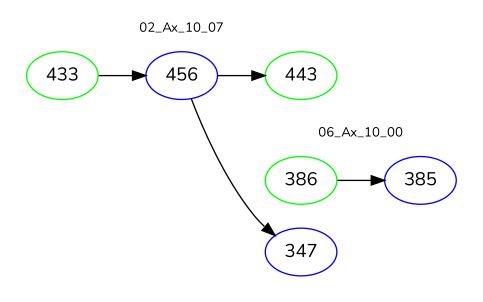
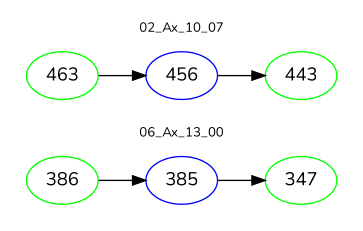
node "433": label "433" -> "463"
cluster "06_Ax_10_00": label "06_Ax_10_00" -> "06_Ax_13_00"
edge "456" -> "347": now "385" -> "347"
node "347": color blue -> green
